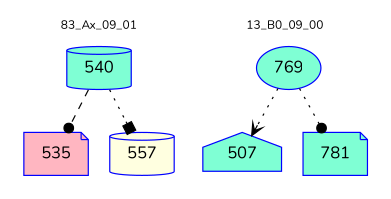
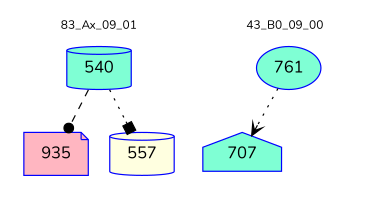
cluster "13_B0_09_00": label "13_B0_09_00" -> "43_B0_09_00"
node "769": label "769" -> "761"
node "535": label "535" -> "935"
node "507": label "507" -> "707"
node "781": removed
